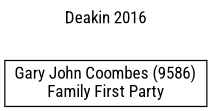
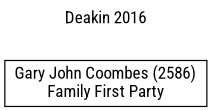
node "Gary John Coombes (9586) Family First Party": label "Gary John Coombes (9586) Family First Party" -> "Gary John Coombes (2586) Family First Party"
